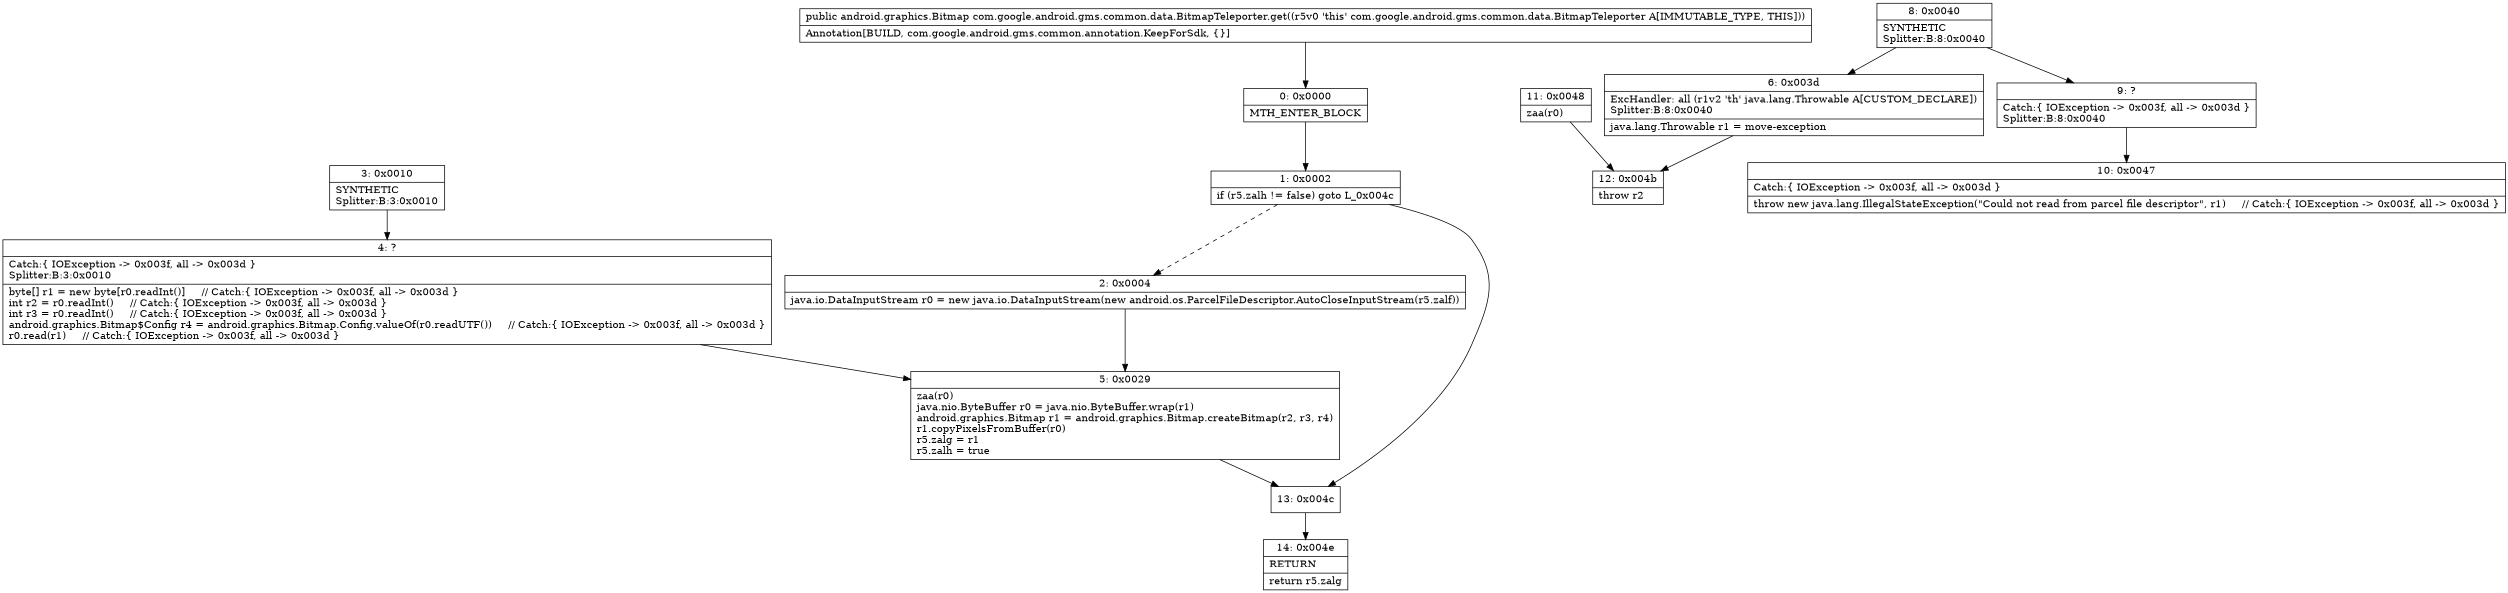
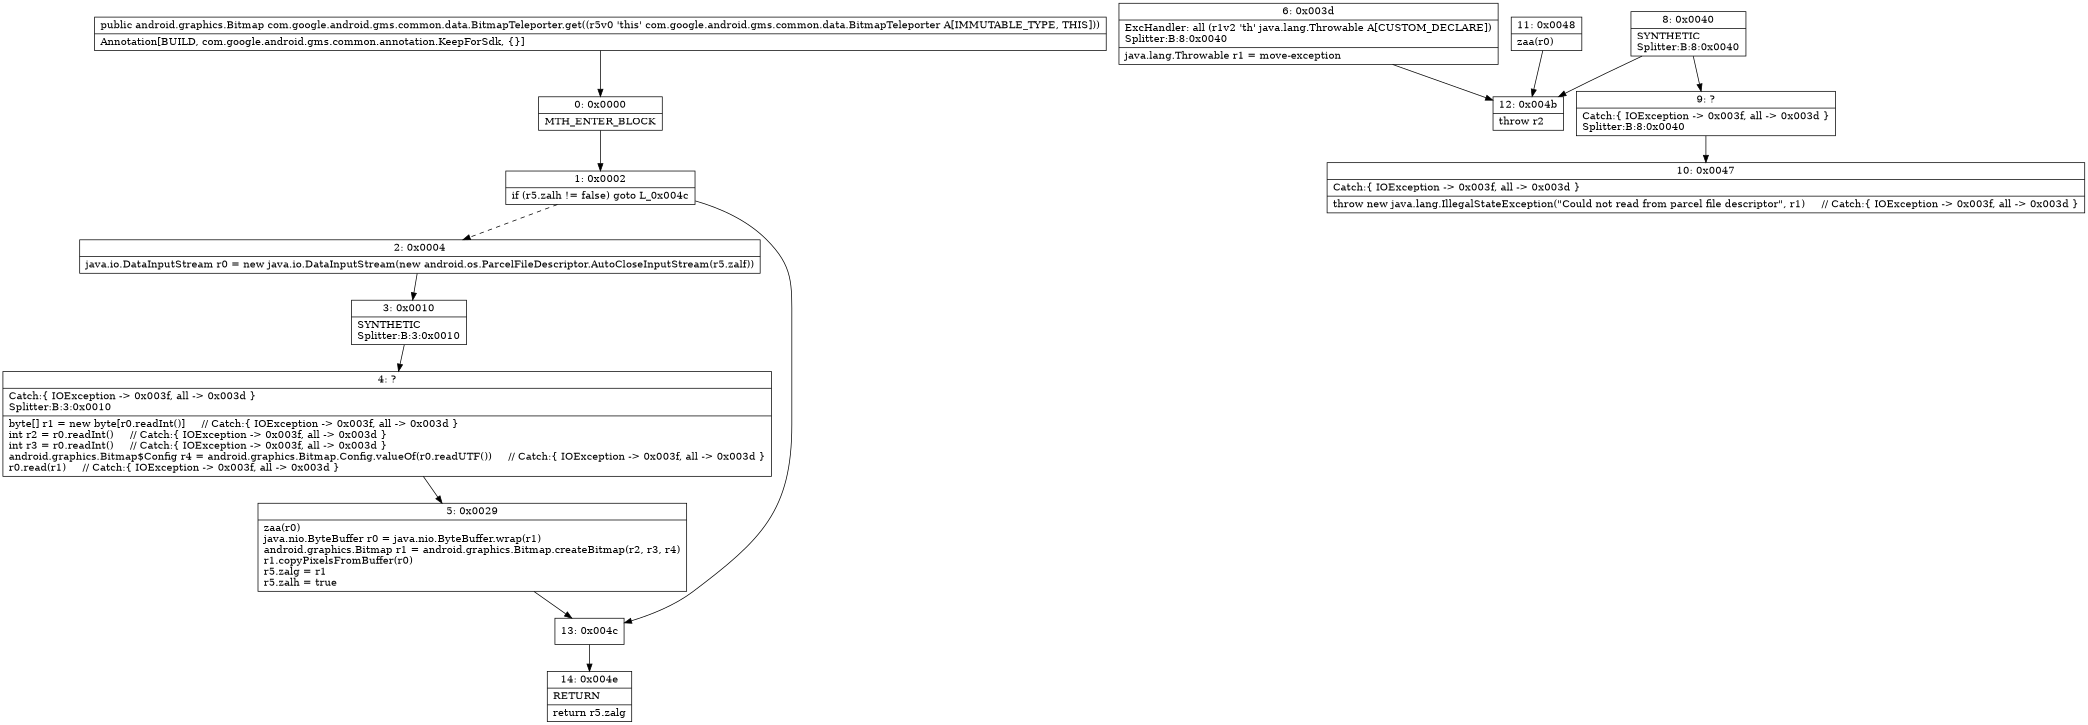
edge "8: 0x0040" -> "6: 0x003d": now "8: 0x0040" -> "12: 0x004b"
edge "2: 0x0004" -> "5: 0x0029": now "2: 0x0004" -> "3: 0x0010"
